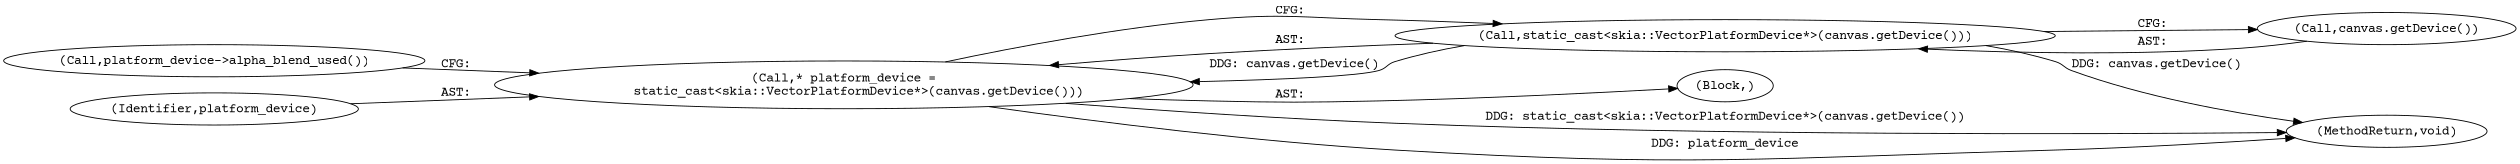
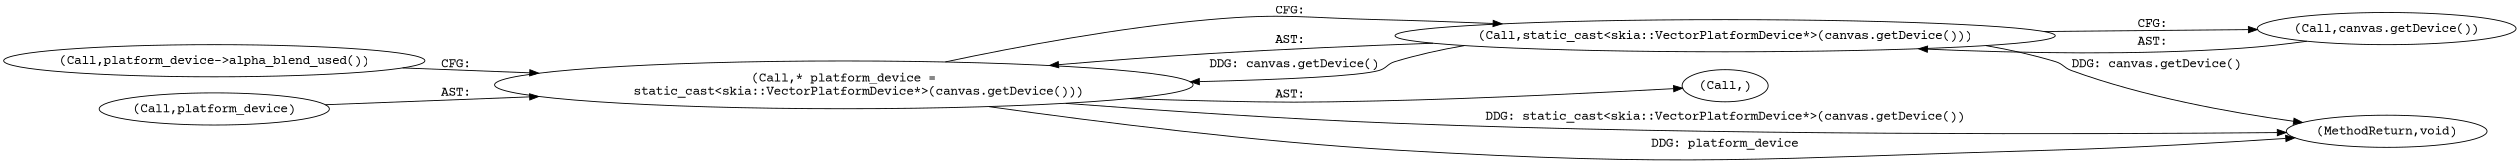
node "(Block,)": label "(Block,)" -> "(Call,)"
node "(Identifier,platform_device)": label "(Identifier,platform_device)" -> "(Call,platform_device)"
